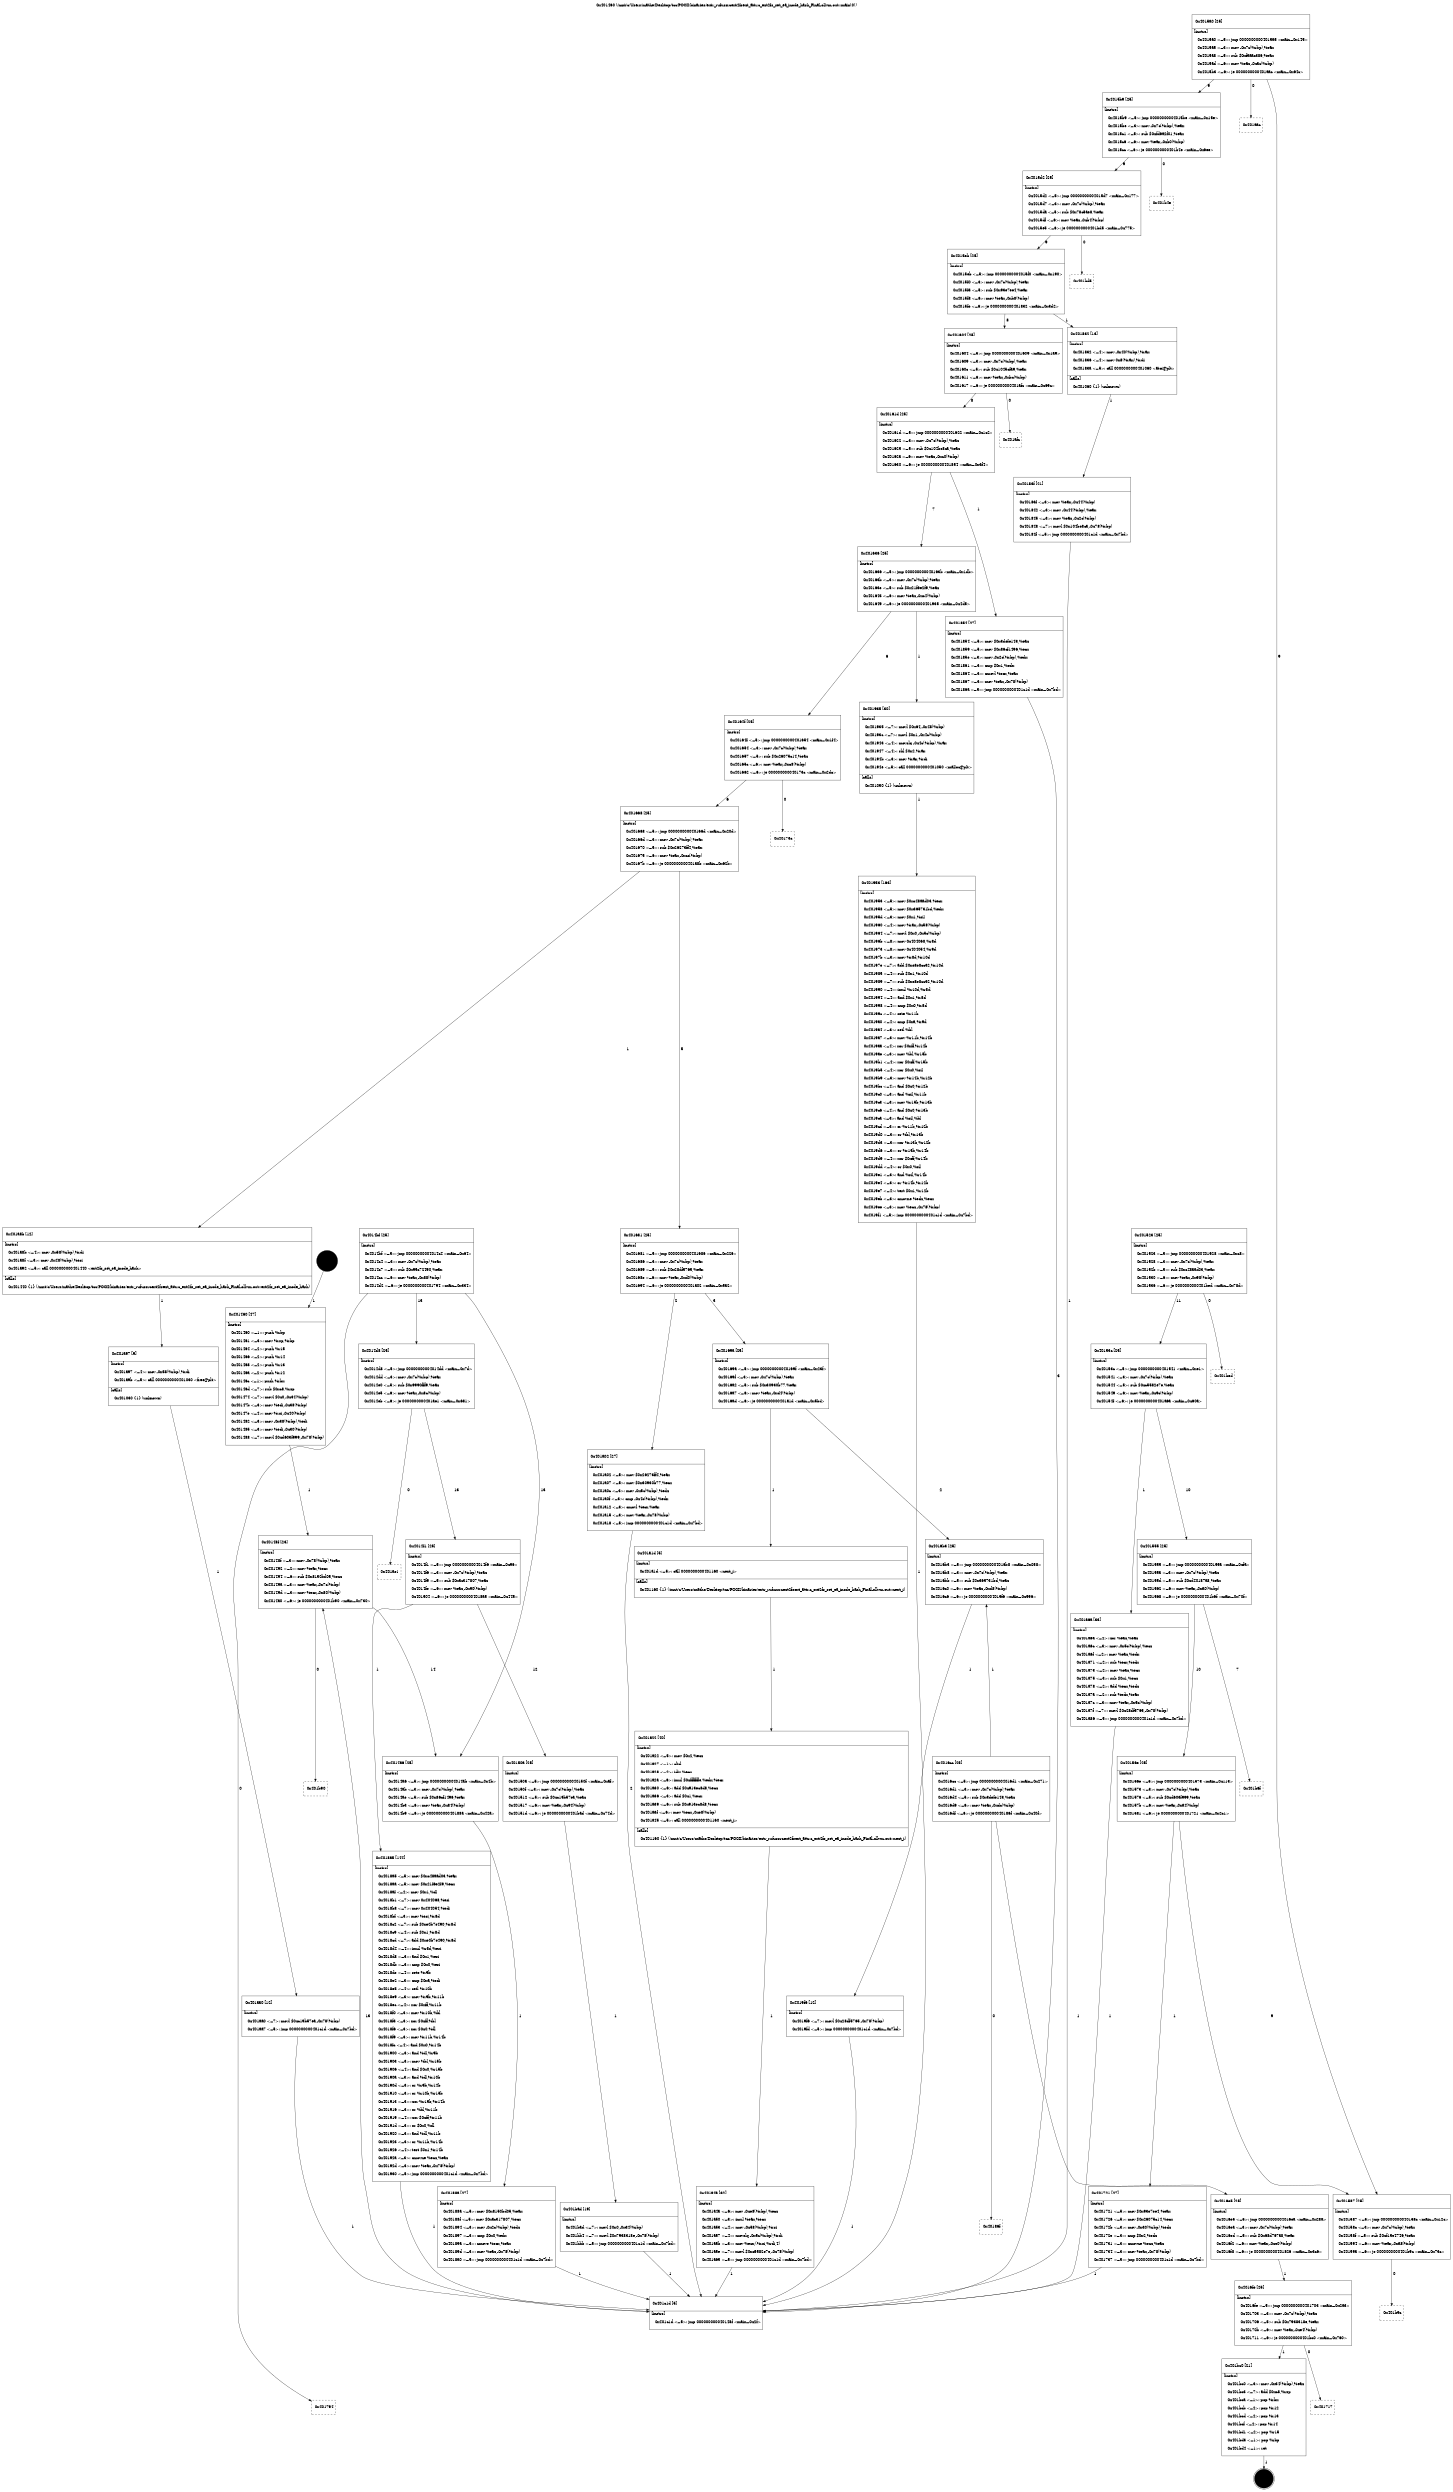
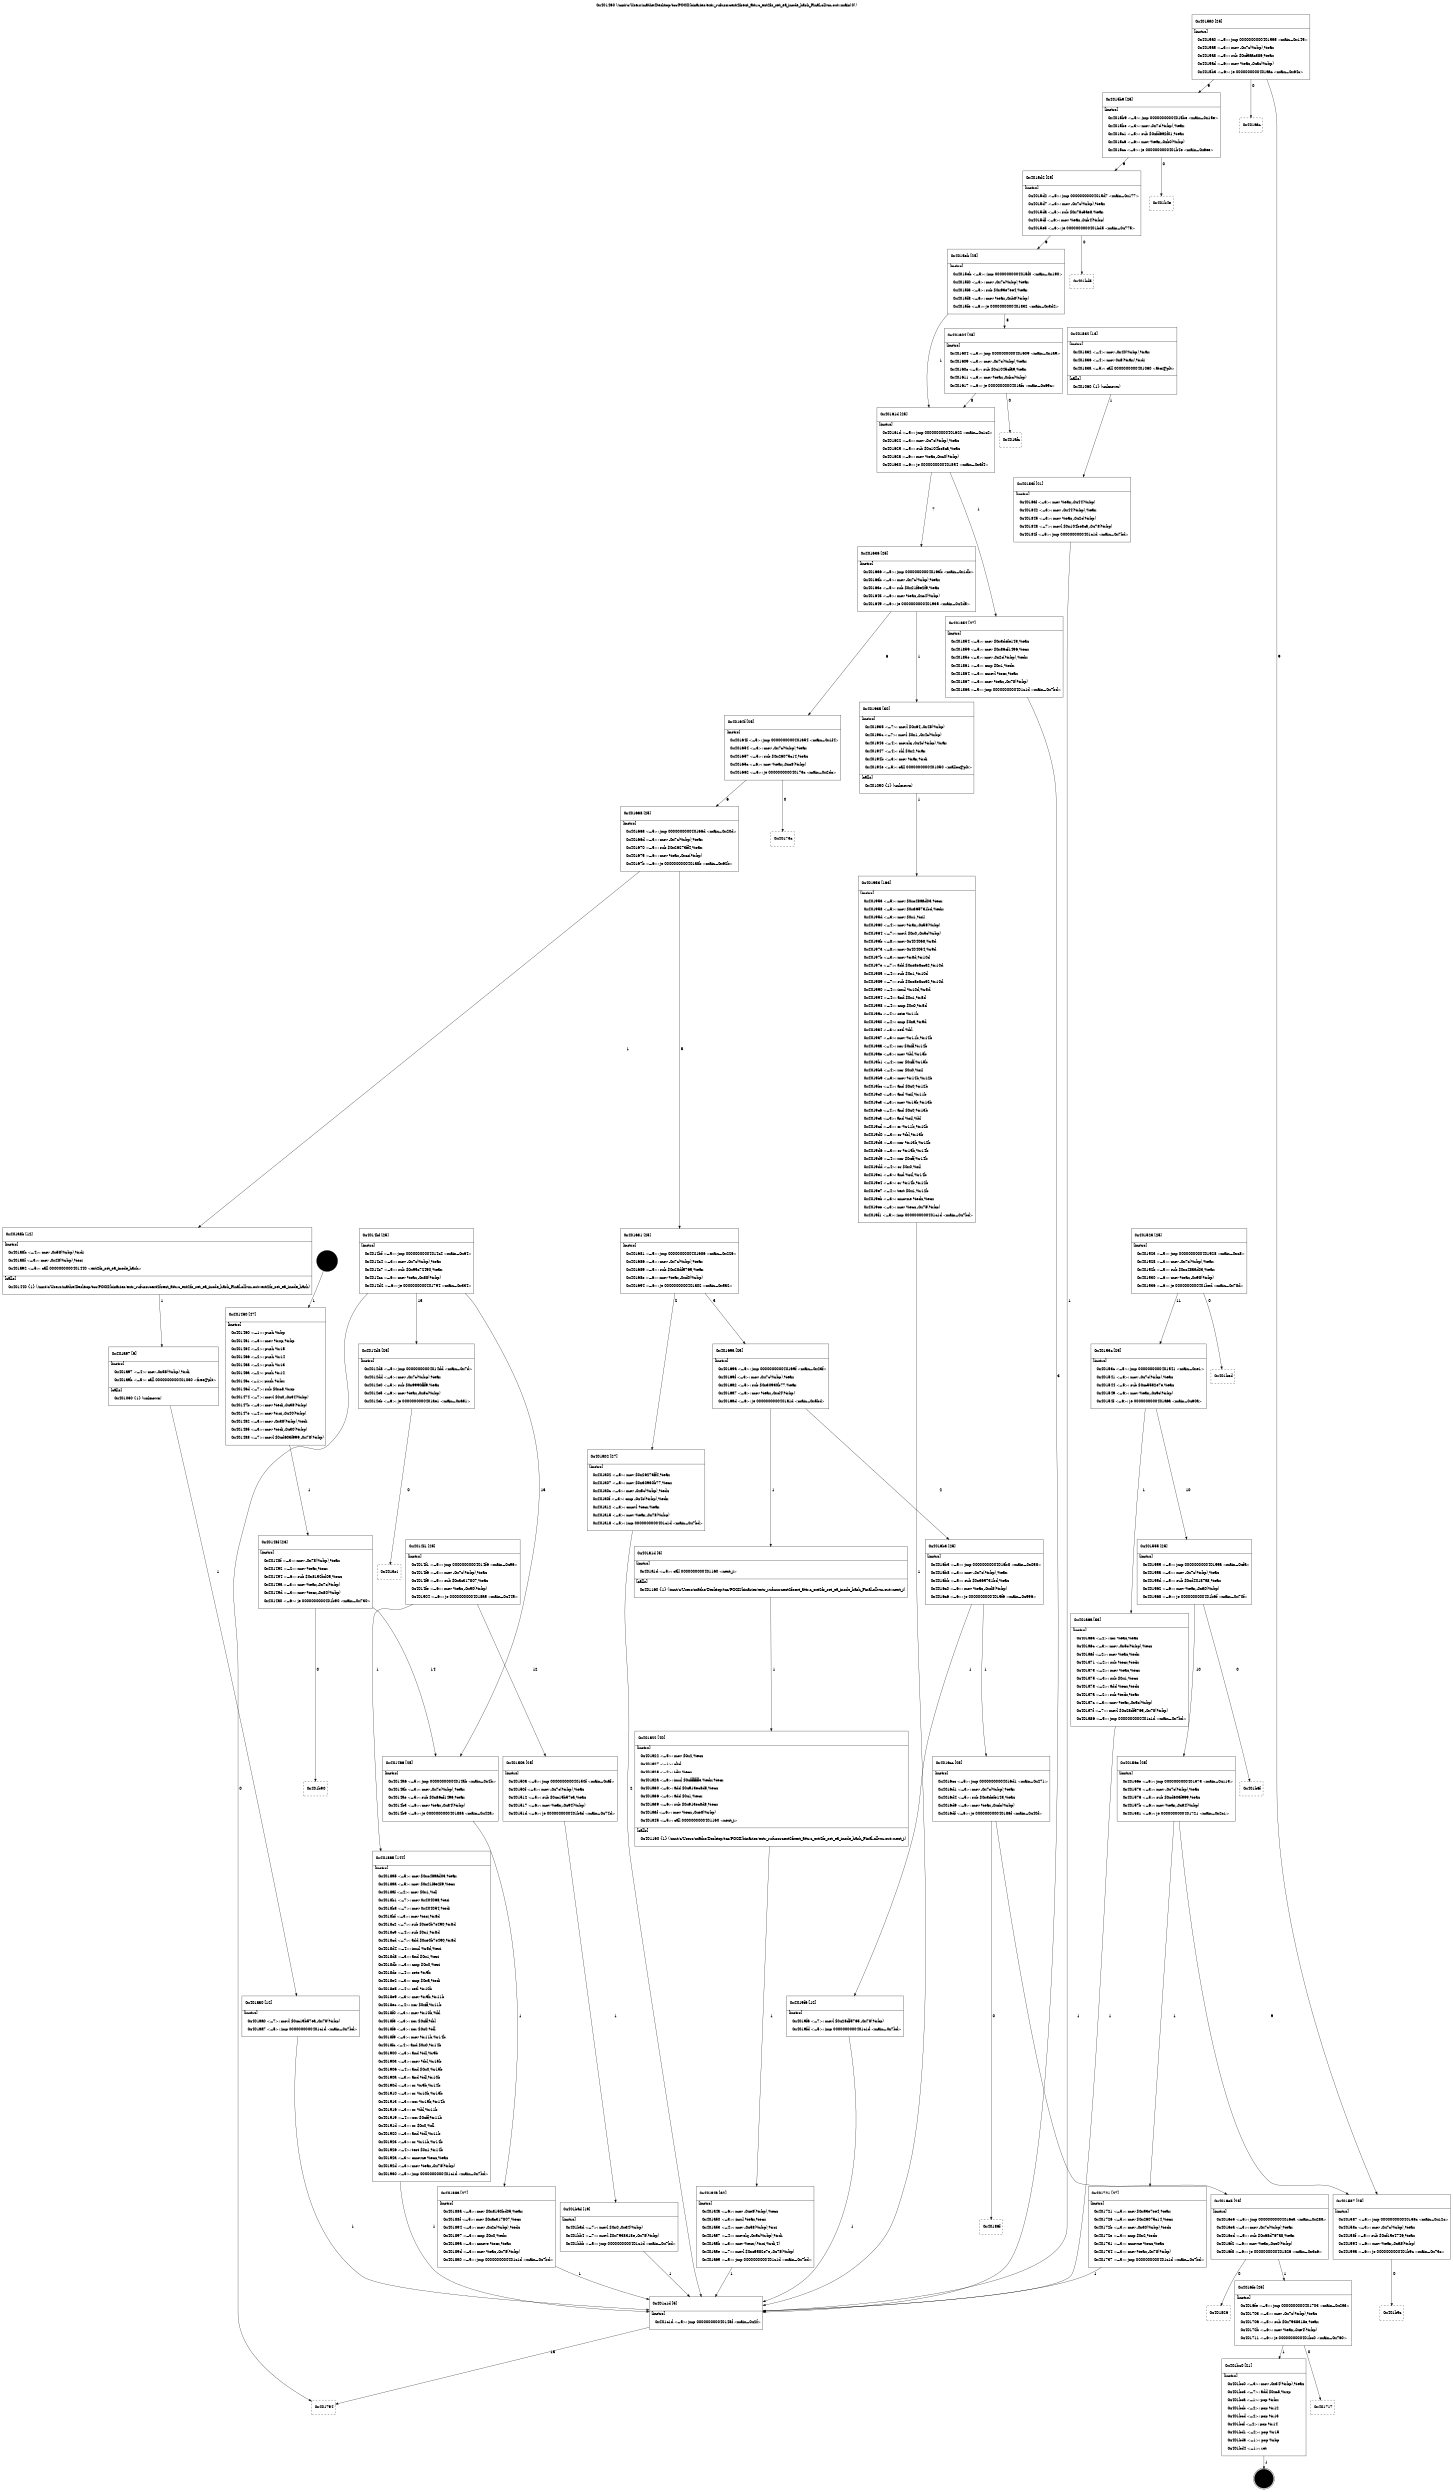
edge "0x4015eb [25]" -> "0x401832 [13]": now "0x4015eb [25]" -> "0x40161d [25]"
edge "0x4014d8 [25]" -> "0x4014f1 [25]": removed, label "13"
edge "0x401555 [25]" -> "0x401b6f": label " 7" -> " 0"
edge "0x4016cc [25]" -> "0x4016b3 [25]": reversed
edge "0x401c1d [5]" -> "0x40148f [23]": now "0x401c1d [5]" -> "0x401794"
node "0x401826": added
